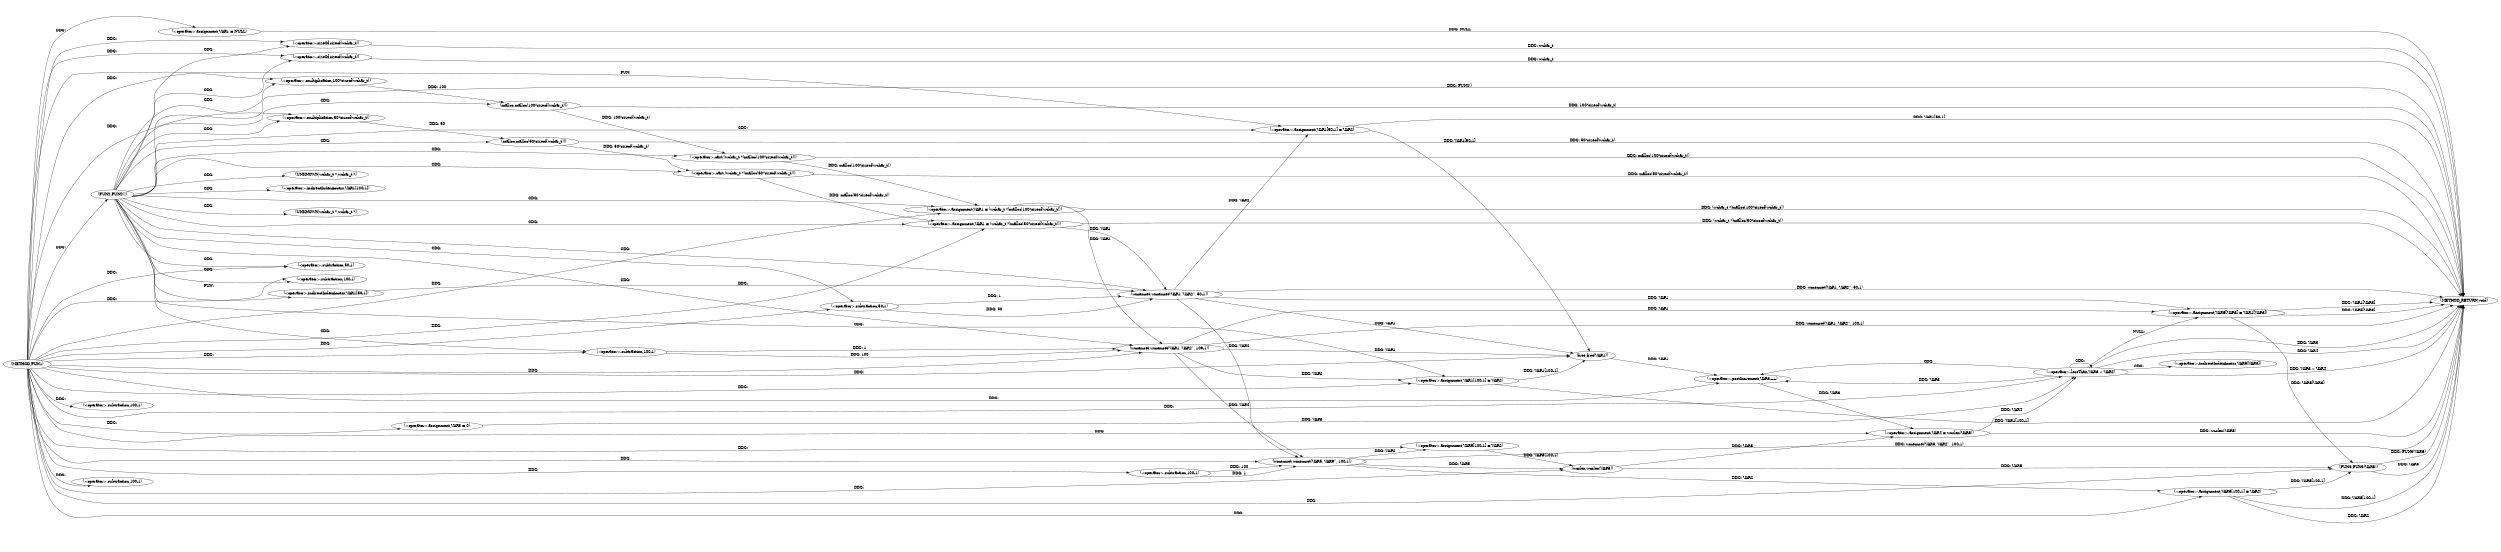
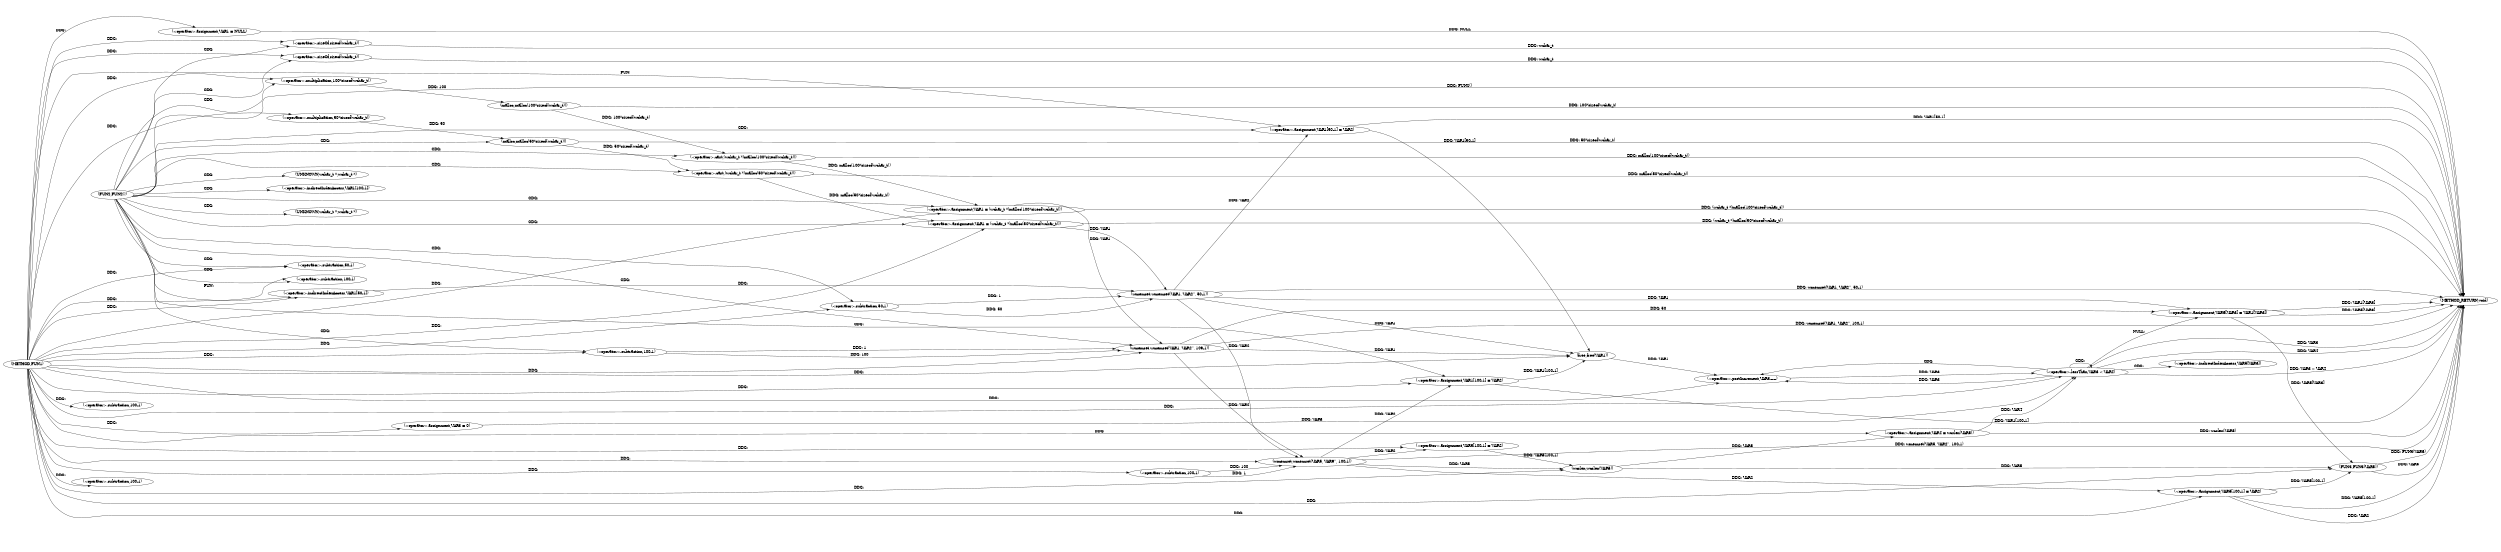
edge "(FUN2,FUN2())" -> "(malloc,malloc(100*sizeof(wchar_t)))": removed, label "CDG:"
edge "(FUN2,FUN2())" -> "(<operator>.multiplication,50*sizeof(wchar_t))": removed, label "CDG:"
edge "(FUN2,FUN2())" -> "(wmemset,wmemset(VAR1, VAR2'', 50-1))": removed, label "CDG:"
edge "(METHOD,FUN1)" -> "(FUN2,FUN2())": now "(METHOD,FUN1)" -> "(<operator>.indirectIndexAccess,VAR1[50-1])"
edge "(wmemset,wmemset(VAR1, VAR2'', 109-1))" -> "(<operator>.assignment,VAR5[VAR3] = VAR1[VAR3])": label "DDG: VAR1" -> "DDG: 50"
edge "(wmemset,wmemset(VAR1, VAR2'', 109-1))" -> "(<operator>.assignment,VAR1[100-1] = VAR2)": now "(wmemset,wmemset(VAR5, VAR9'', 100-1))" -> "(<operator>.assignment,VAR1[100-1] = VAR2)"
edge "(<operator>.postIncrement,VAR3++)" -> "(<operator>.assignment,VAR4 = wcslen(VAR5))": now "(<operator>.postIncrement,VAR3++)" -> "(<operator>.lessThan,VAR3 < VAR4)"
